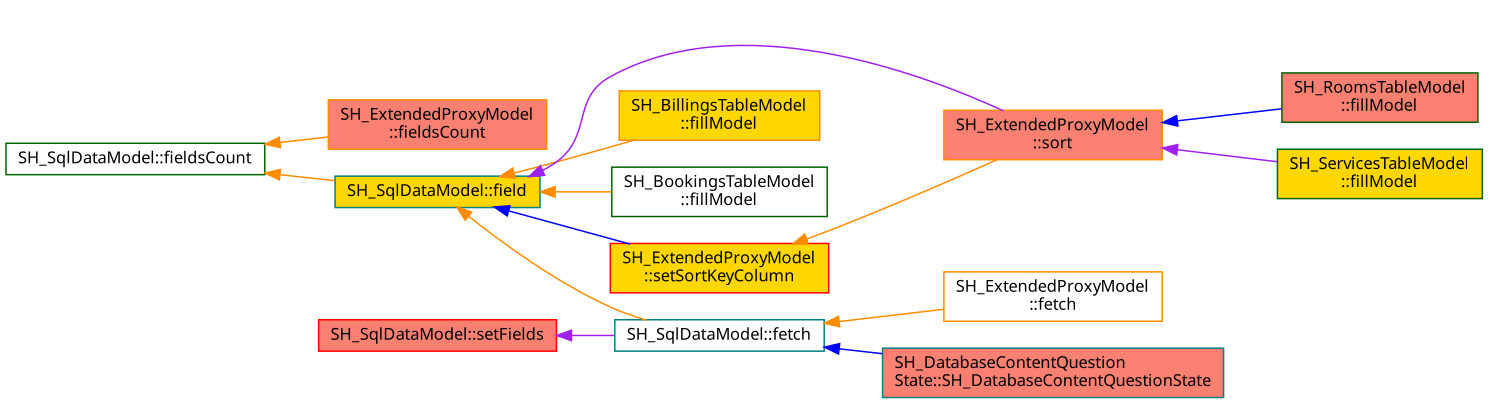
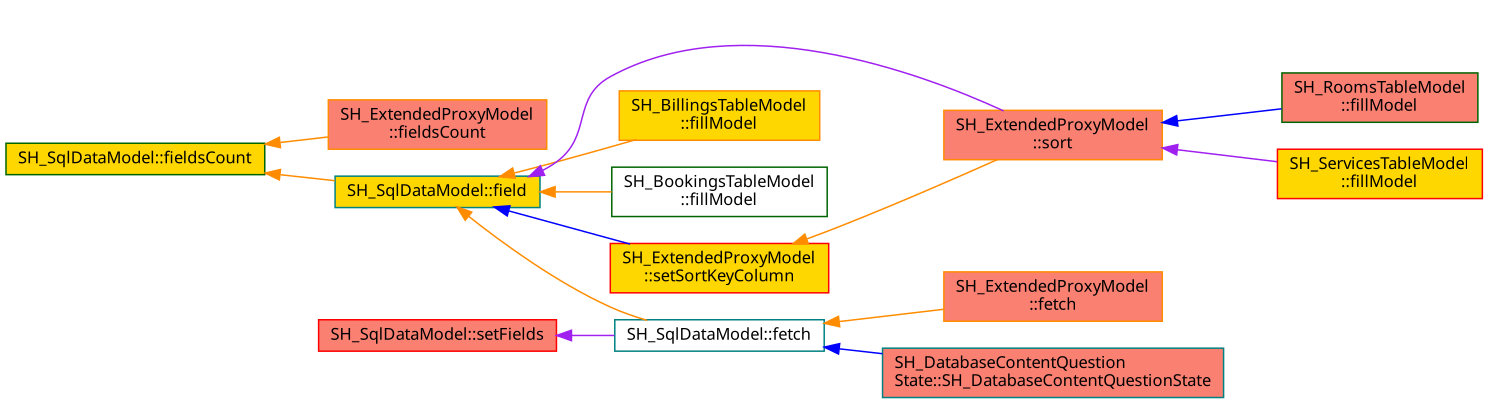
node "SH_SqlDataModel::fieldsCount": fillcolor white -> gold
node "SH_ServicesTableModel ::fillModel": color darkgreen -> red
node "SH_ExtendedProxyModel ::fetch": fillcolor white -> salmon
